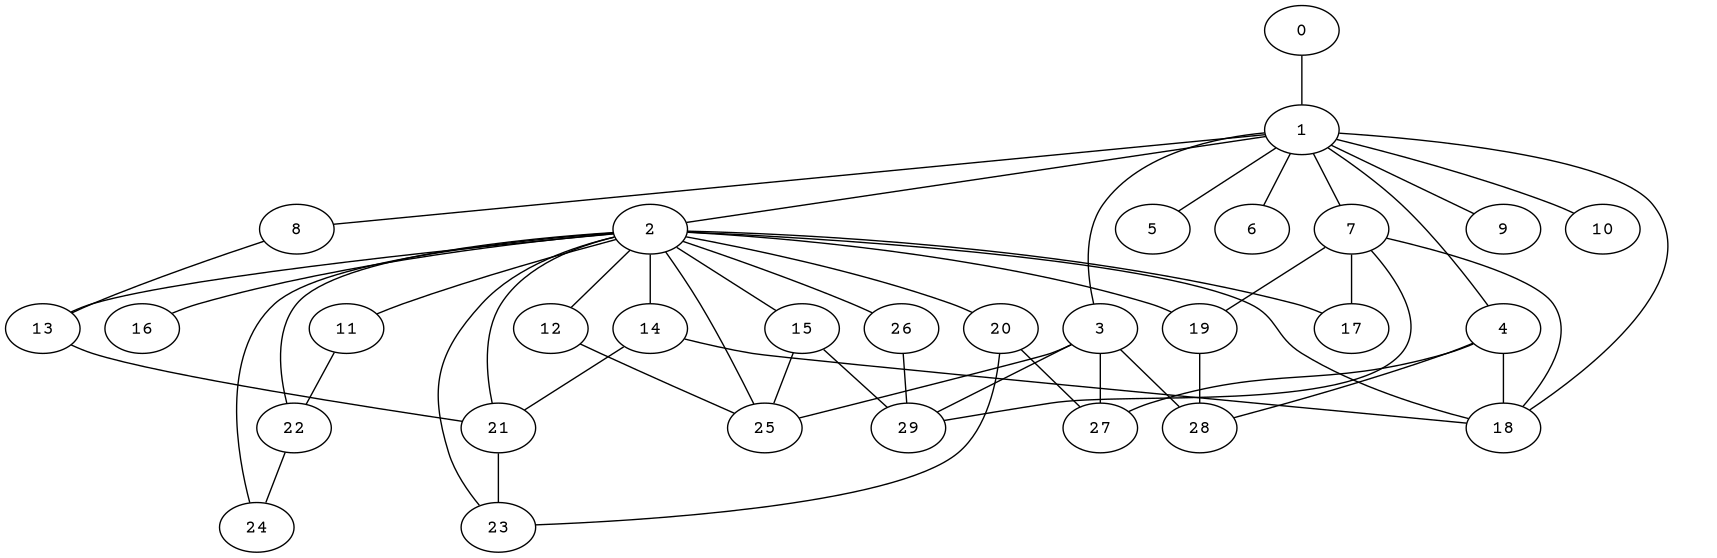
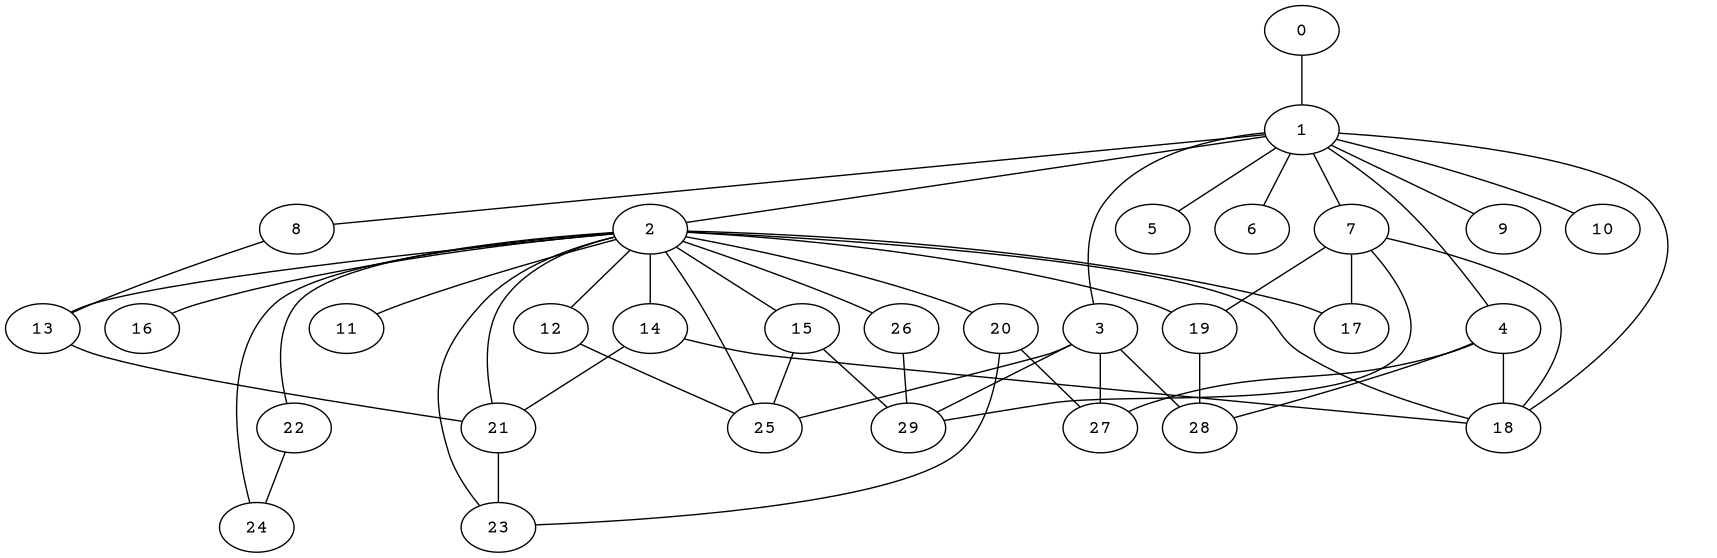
edge "11" -- "22": removed
